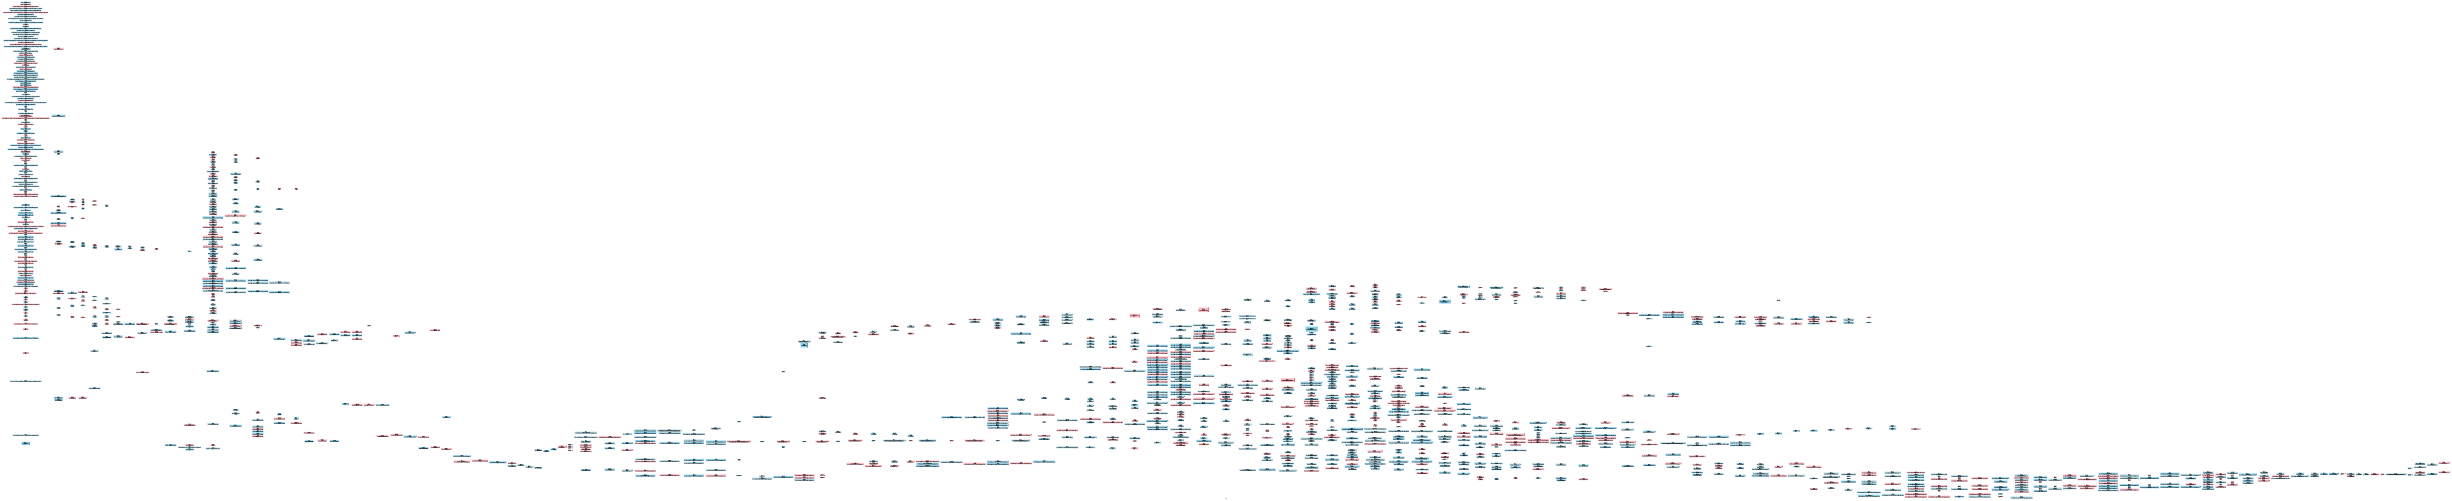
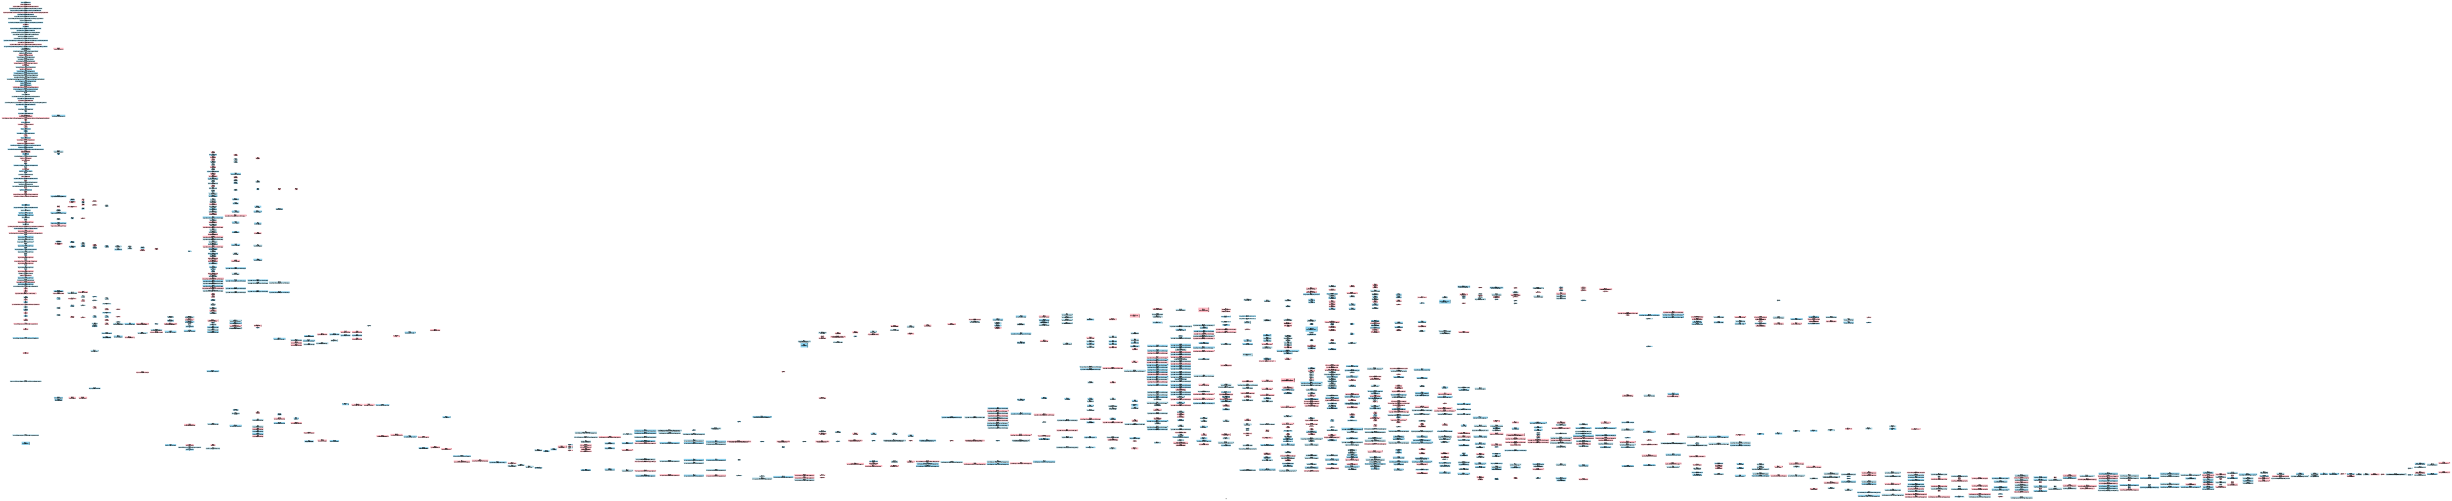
node "NodeID: 204": fillcolor skyblue -> lightpink
